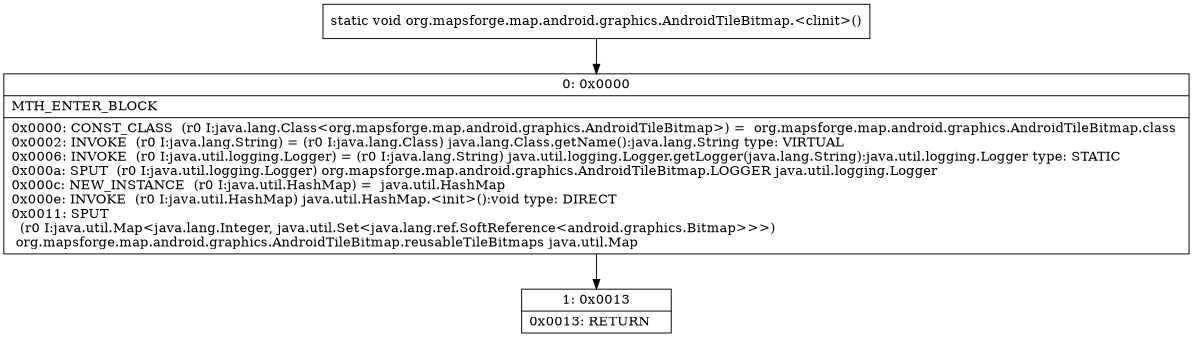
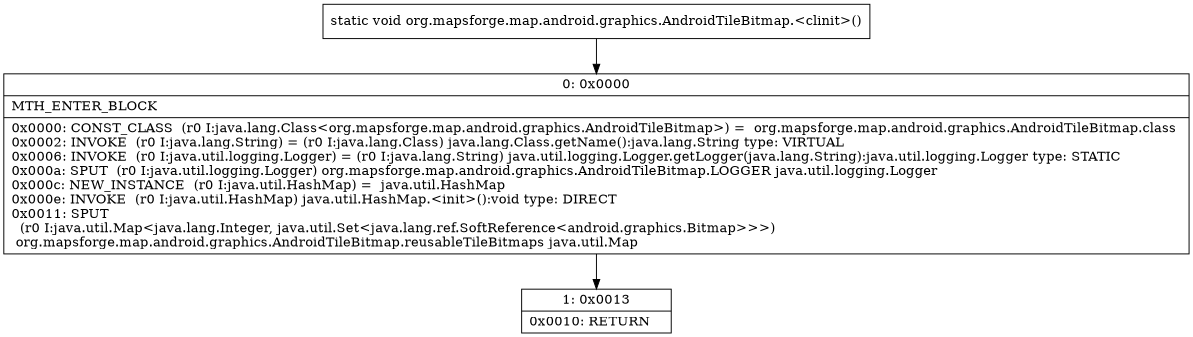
node "1: 0x0013": text "0x0013: RETURN" -> "0x0010: RETURN"
